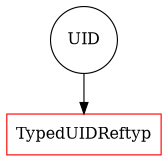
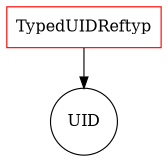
edge "UID" -> "TypedUIDReftyp": reversed
